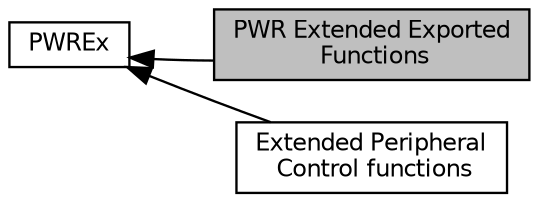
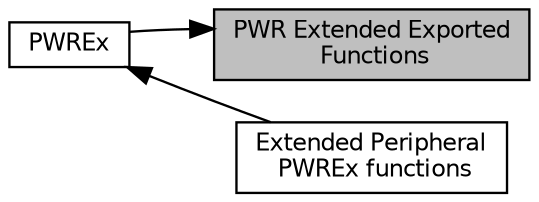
edge "PWR Extended Exported Functions" -> "PWREx": reversed
node "Extended Peripheral Control functions": label "Extended Peripheral Control functions" -> "Extended Peripheral PWREx functions"
